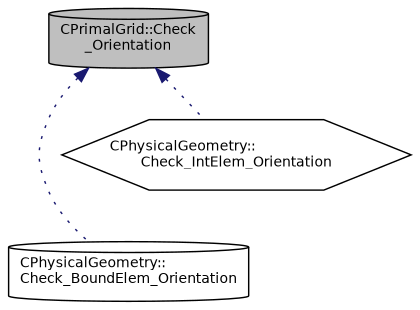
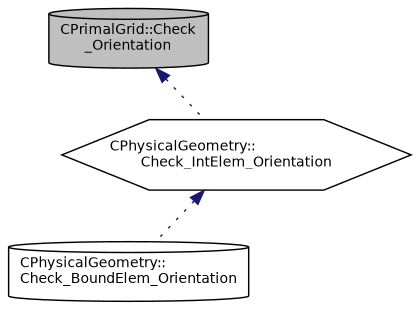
edge "CPhysicalGeometry:: Check_BoundElem_Orientation" -> "CPrimalGrid::Check _Orientation": now "CPhysicalGeometry:: Check_BoundElem_Orientation" -> "CPhysicalGeometry:: Check_IntElem_Orientation"
